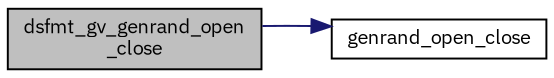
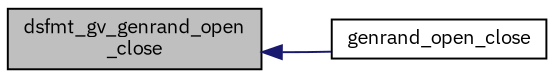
edge "dsfmt_gv_genrand_open _close" -> "genrand_open_close": reversed
